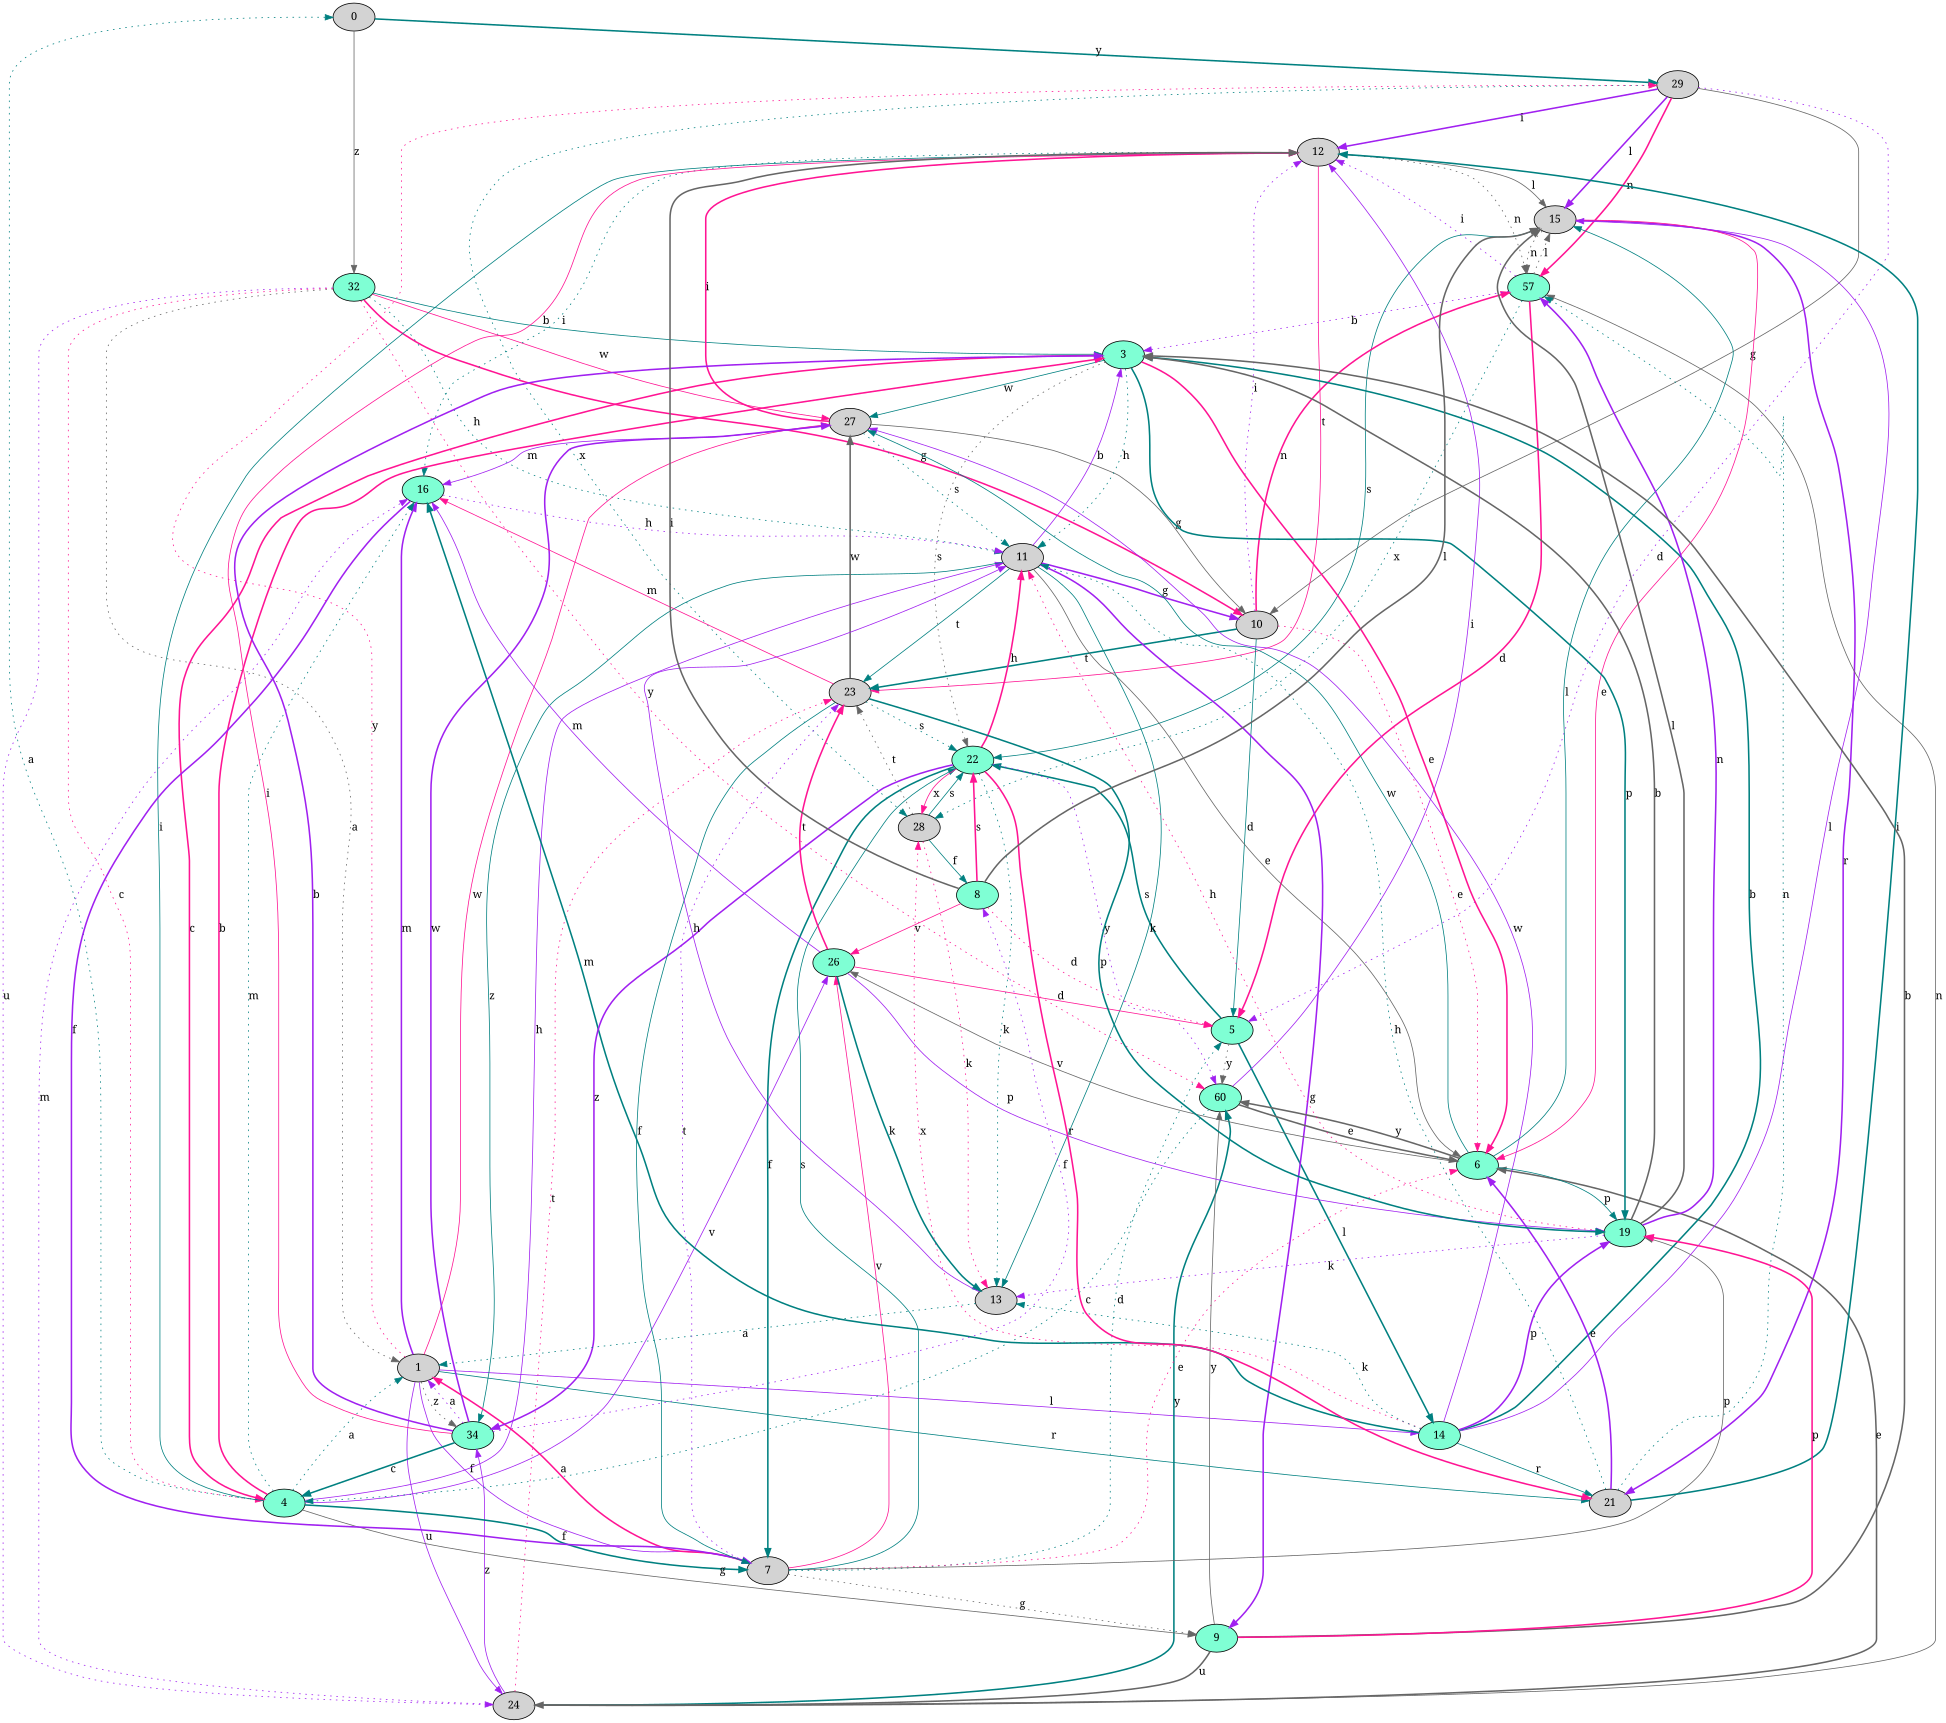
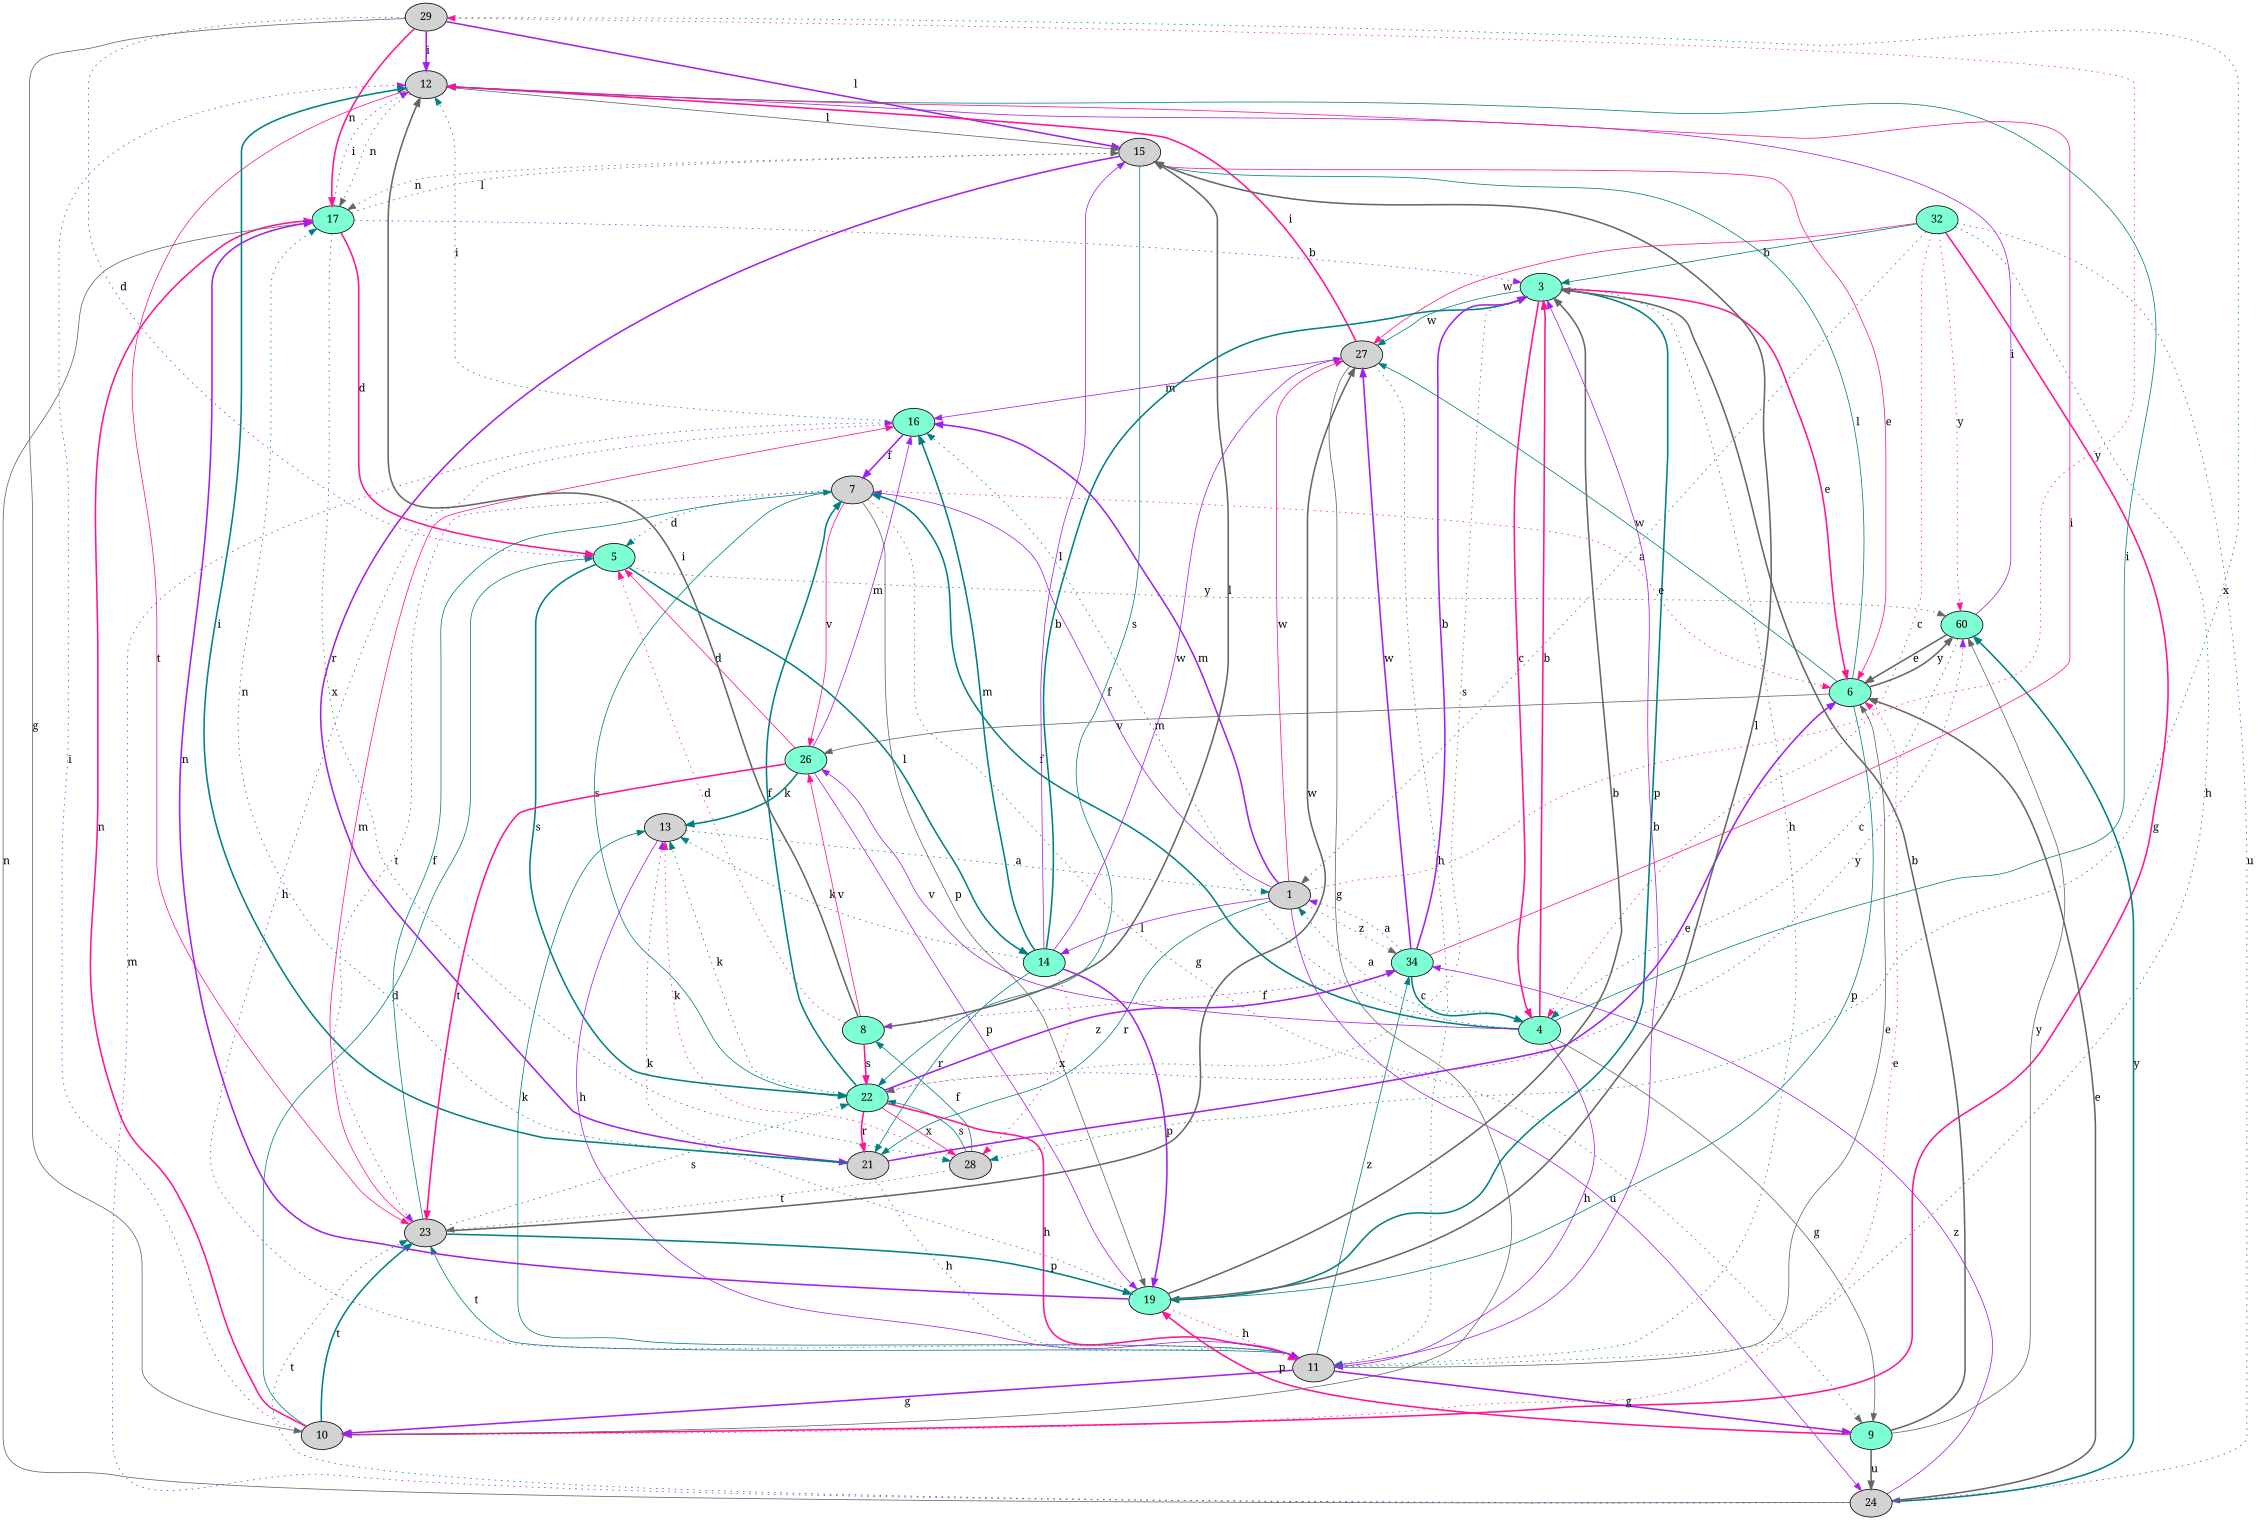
node "0": removed
edge "12" -> "16": reversed
node "57": label "57" -> "17"
edge "27" -> "11": label "s" -> "h"
edge "24" -> "23": color deeppink -> teal
edge "7" -> "1": removed, label "a"
